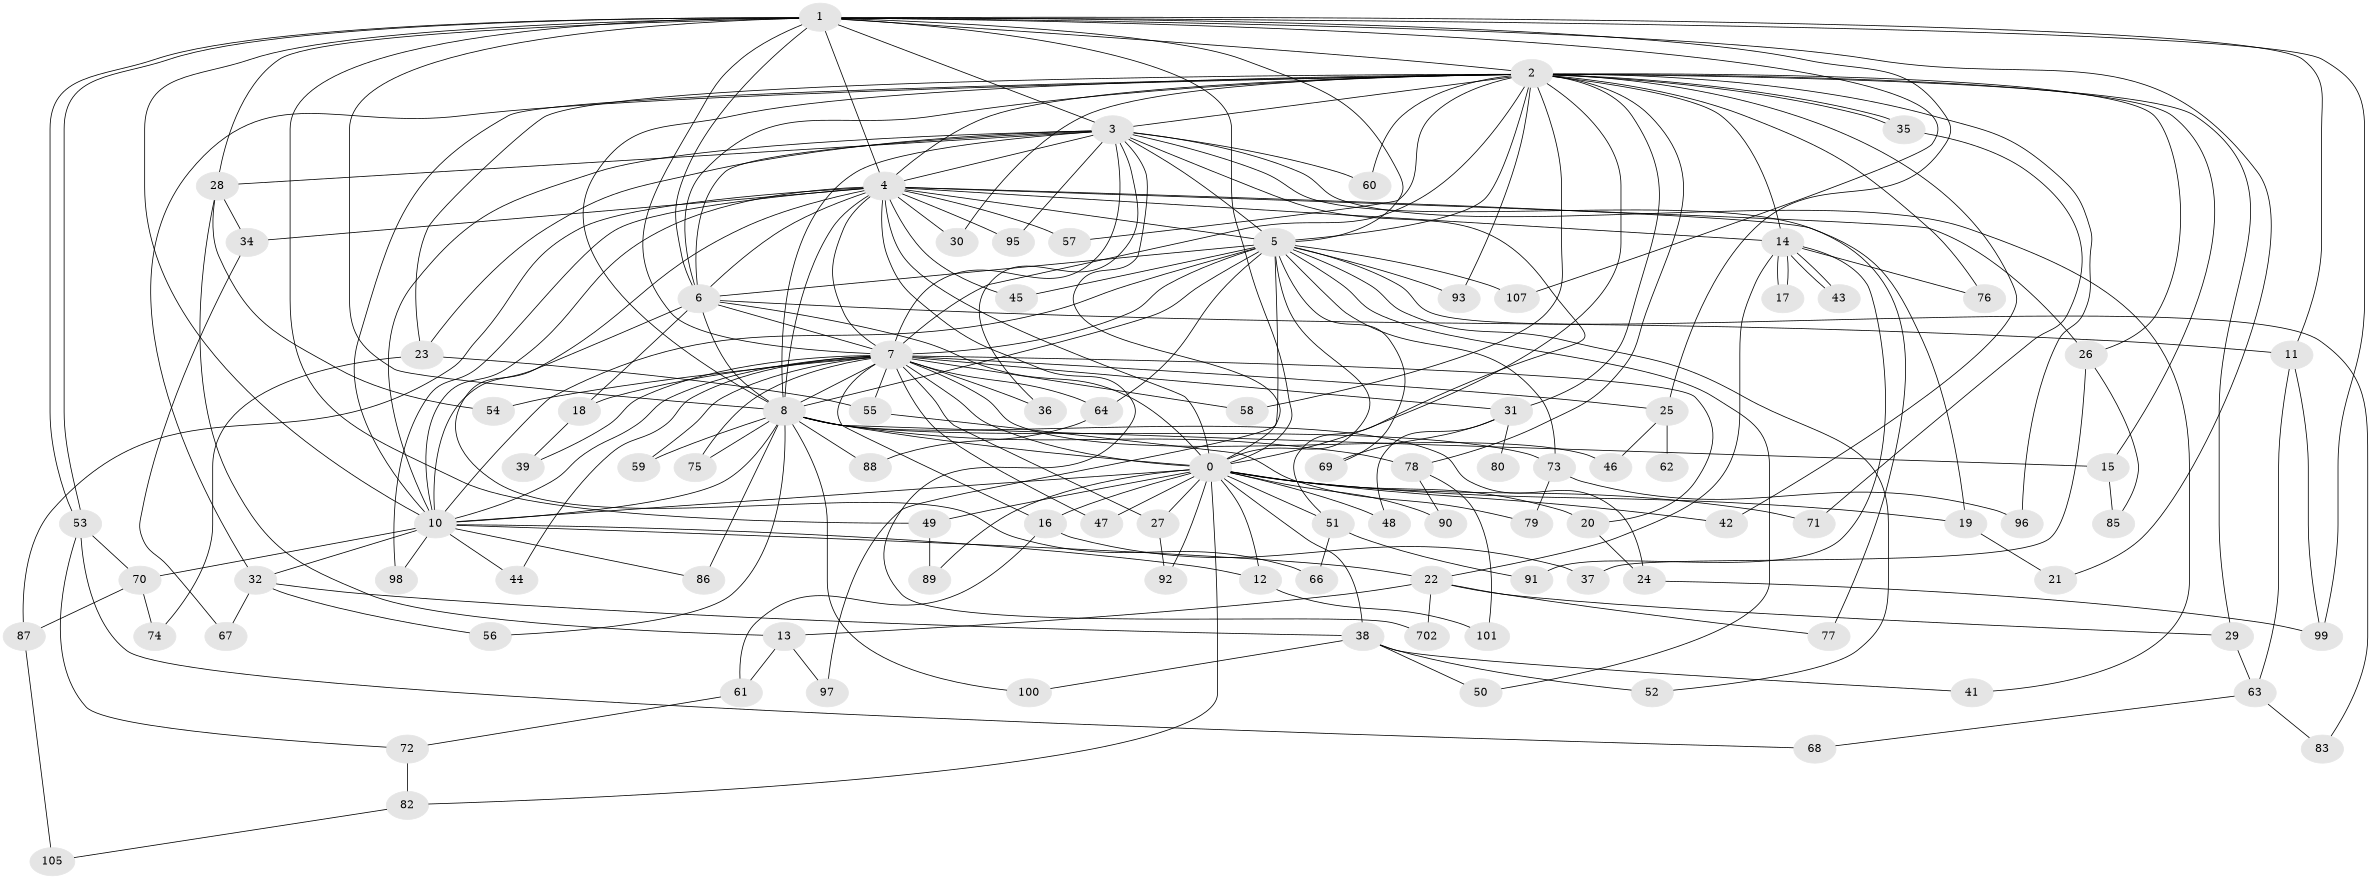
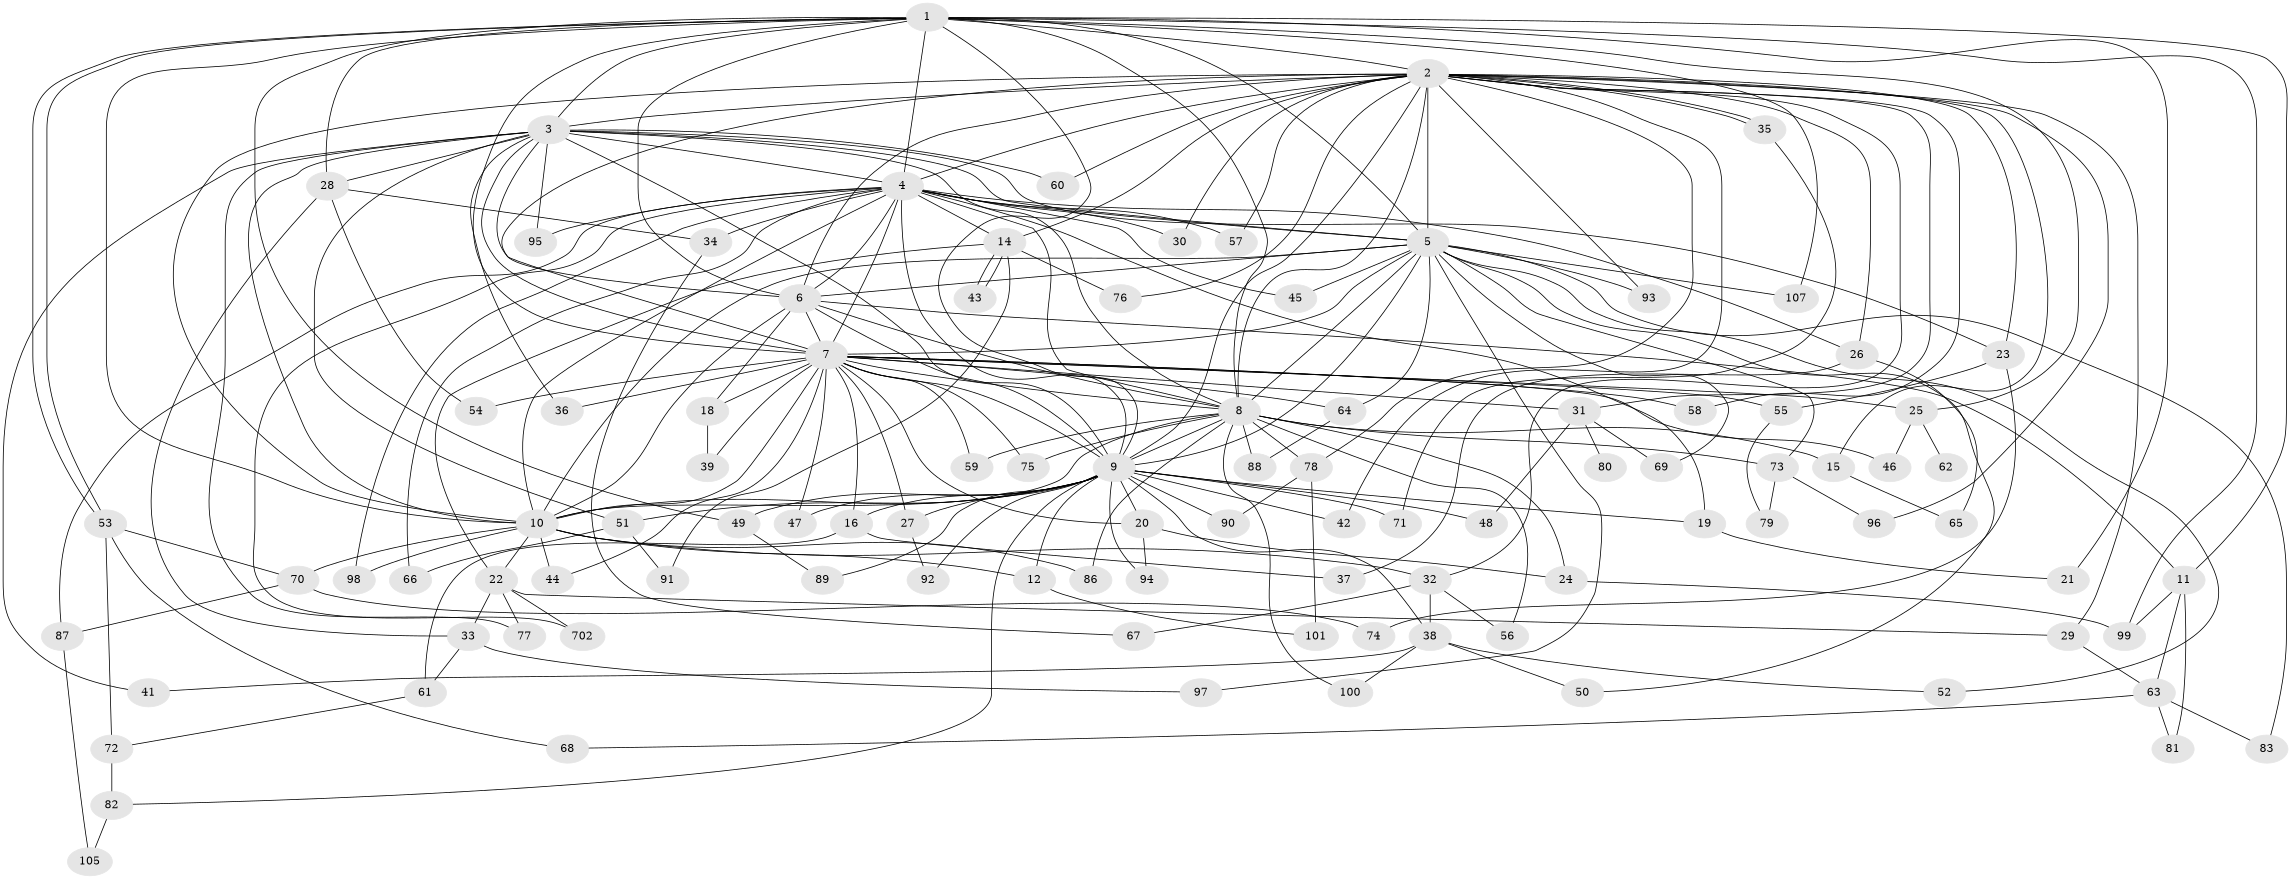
node "17": removed
node "0": label "0" -> "9"
node "85": label "85" -> "65"
node "94": added
node "13": label "13" -> "33"
node "81": added
